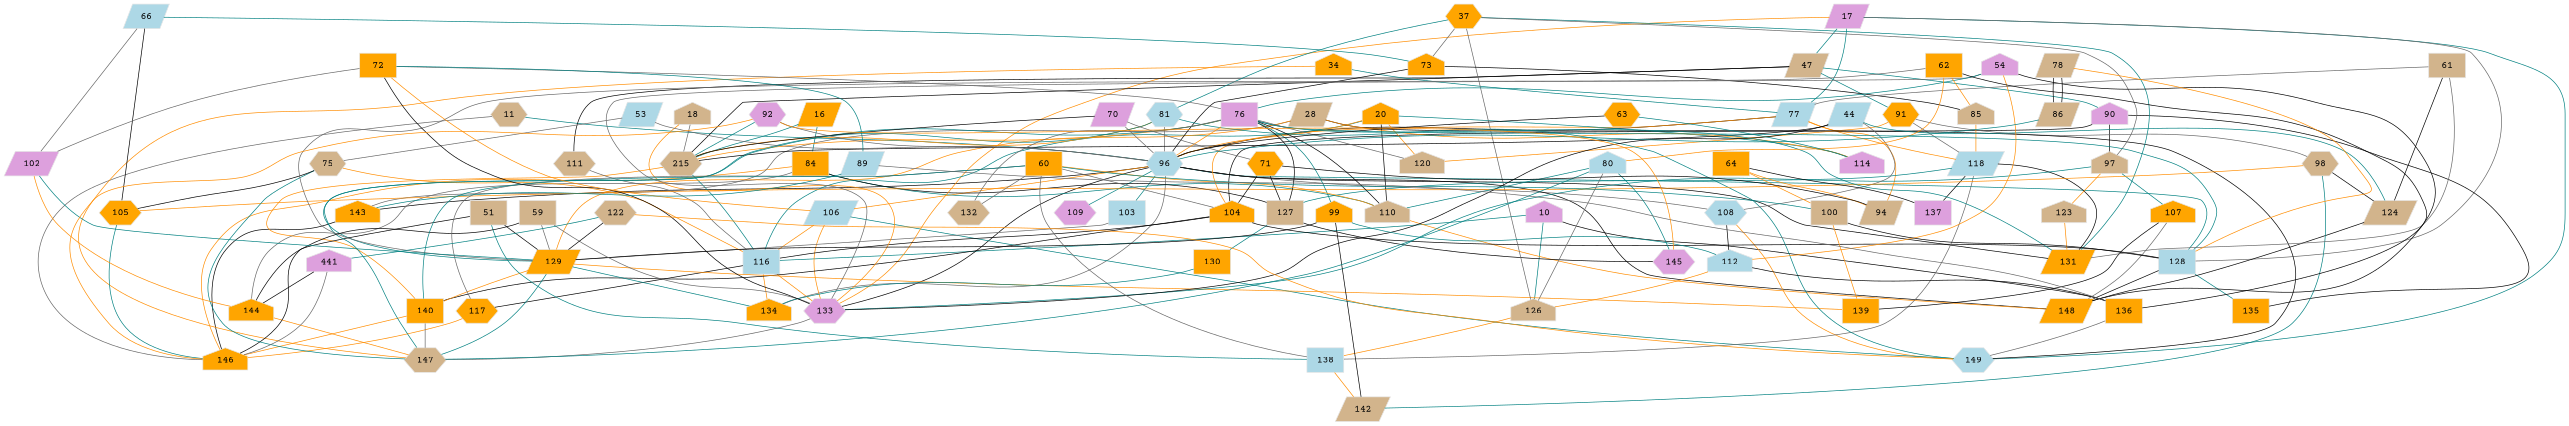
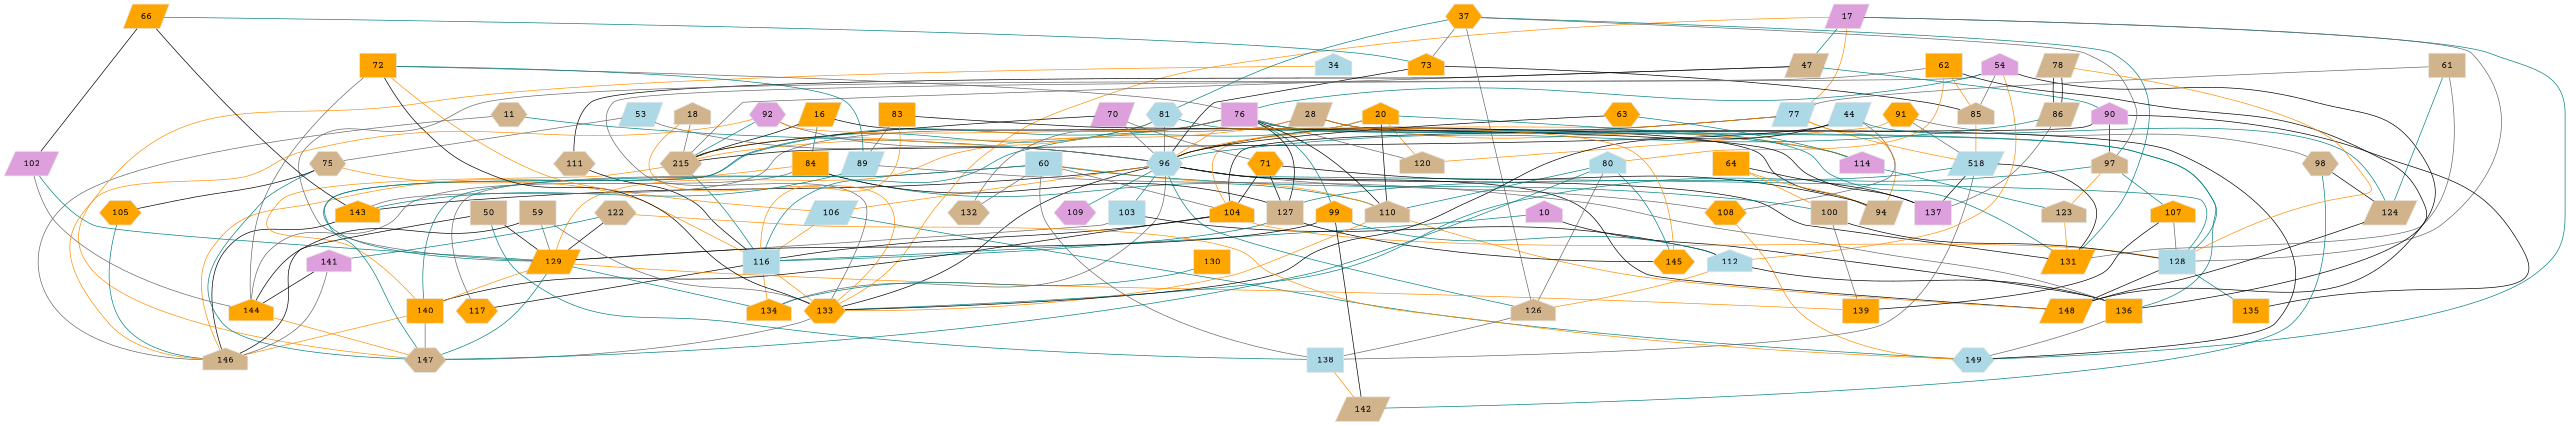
node "66": fillcolor lightblue -> orange
edge "17" -- "77": color teal -> darkorange
node "34": fillcolor orange -> lightblue
edge "47" -- "215": color black -> gray40
edge "47" -- "91": removed
edge "66" -- "102": color gray40 -> black
edge "54" -- "85": added
edge "72" -- "102": now "72" -- "144"
edge "34" -- "77": removed
edge "66" -- "105": now "66" -- "143"
node "83": added
edge "16" -- "94": added
edge "61" -- "124": color black -> teal
edge "16" -- "215": color teal -> black
edge "81" -- "149": now "81" -- "136"
node "60": fillcolor orange -> lightblue
node "118": label "118" -> "518"
edge "86" -- "137": added
edge "98" -- "105": removed
edge "114" -- "123": added
edge "111" -- "116": color gray40 -> black
node "51": label "51" -> "50"
node "108": fillcolor lightblue -> orange
edge "108" -- "112": now "103" -- "112"
edge "127" -- "130": now "127" -- "116"
edge "104" -- "128": color black -> darkorange
node "441": label "441" -> "141"
node "145": fillcolor plum -> orange
edge "106" -- "133": now "110" -- "133"
edge "10" -- "126": now "96" -- "126"
edge "102" -- "144": color darkorange -> gray40
edge "100" -- "139": color darkorange -> gray40
edge "107" -- "148": now "107" -- "128"
node "133": fillcolor plum -> orange
edge "126" -- "138": color darkorange -> gray40
edge "117" -- "146": removed
node "146": fillcolor orange -> tan
